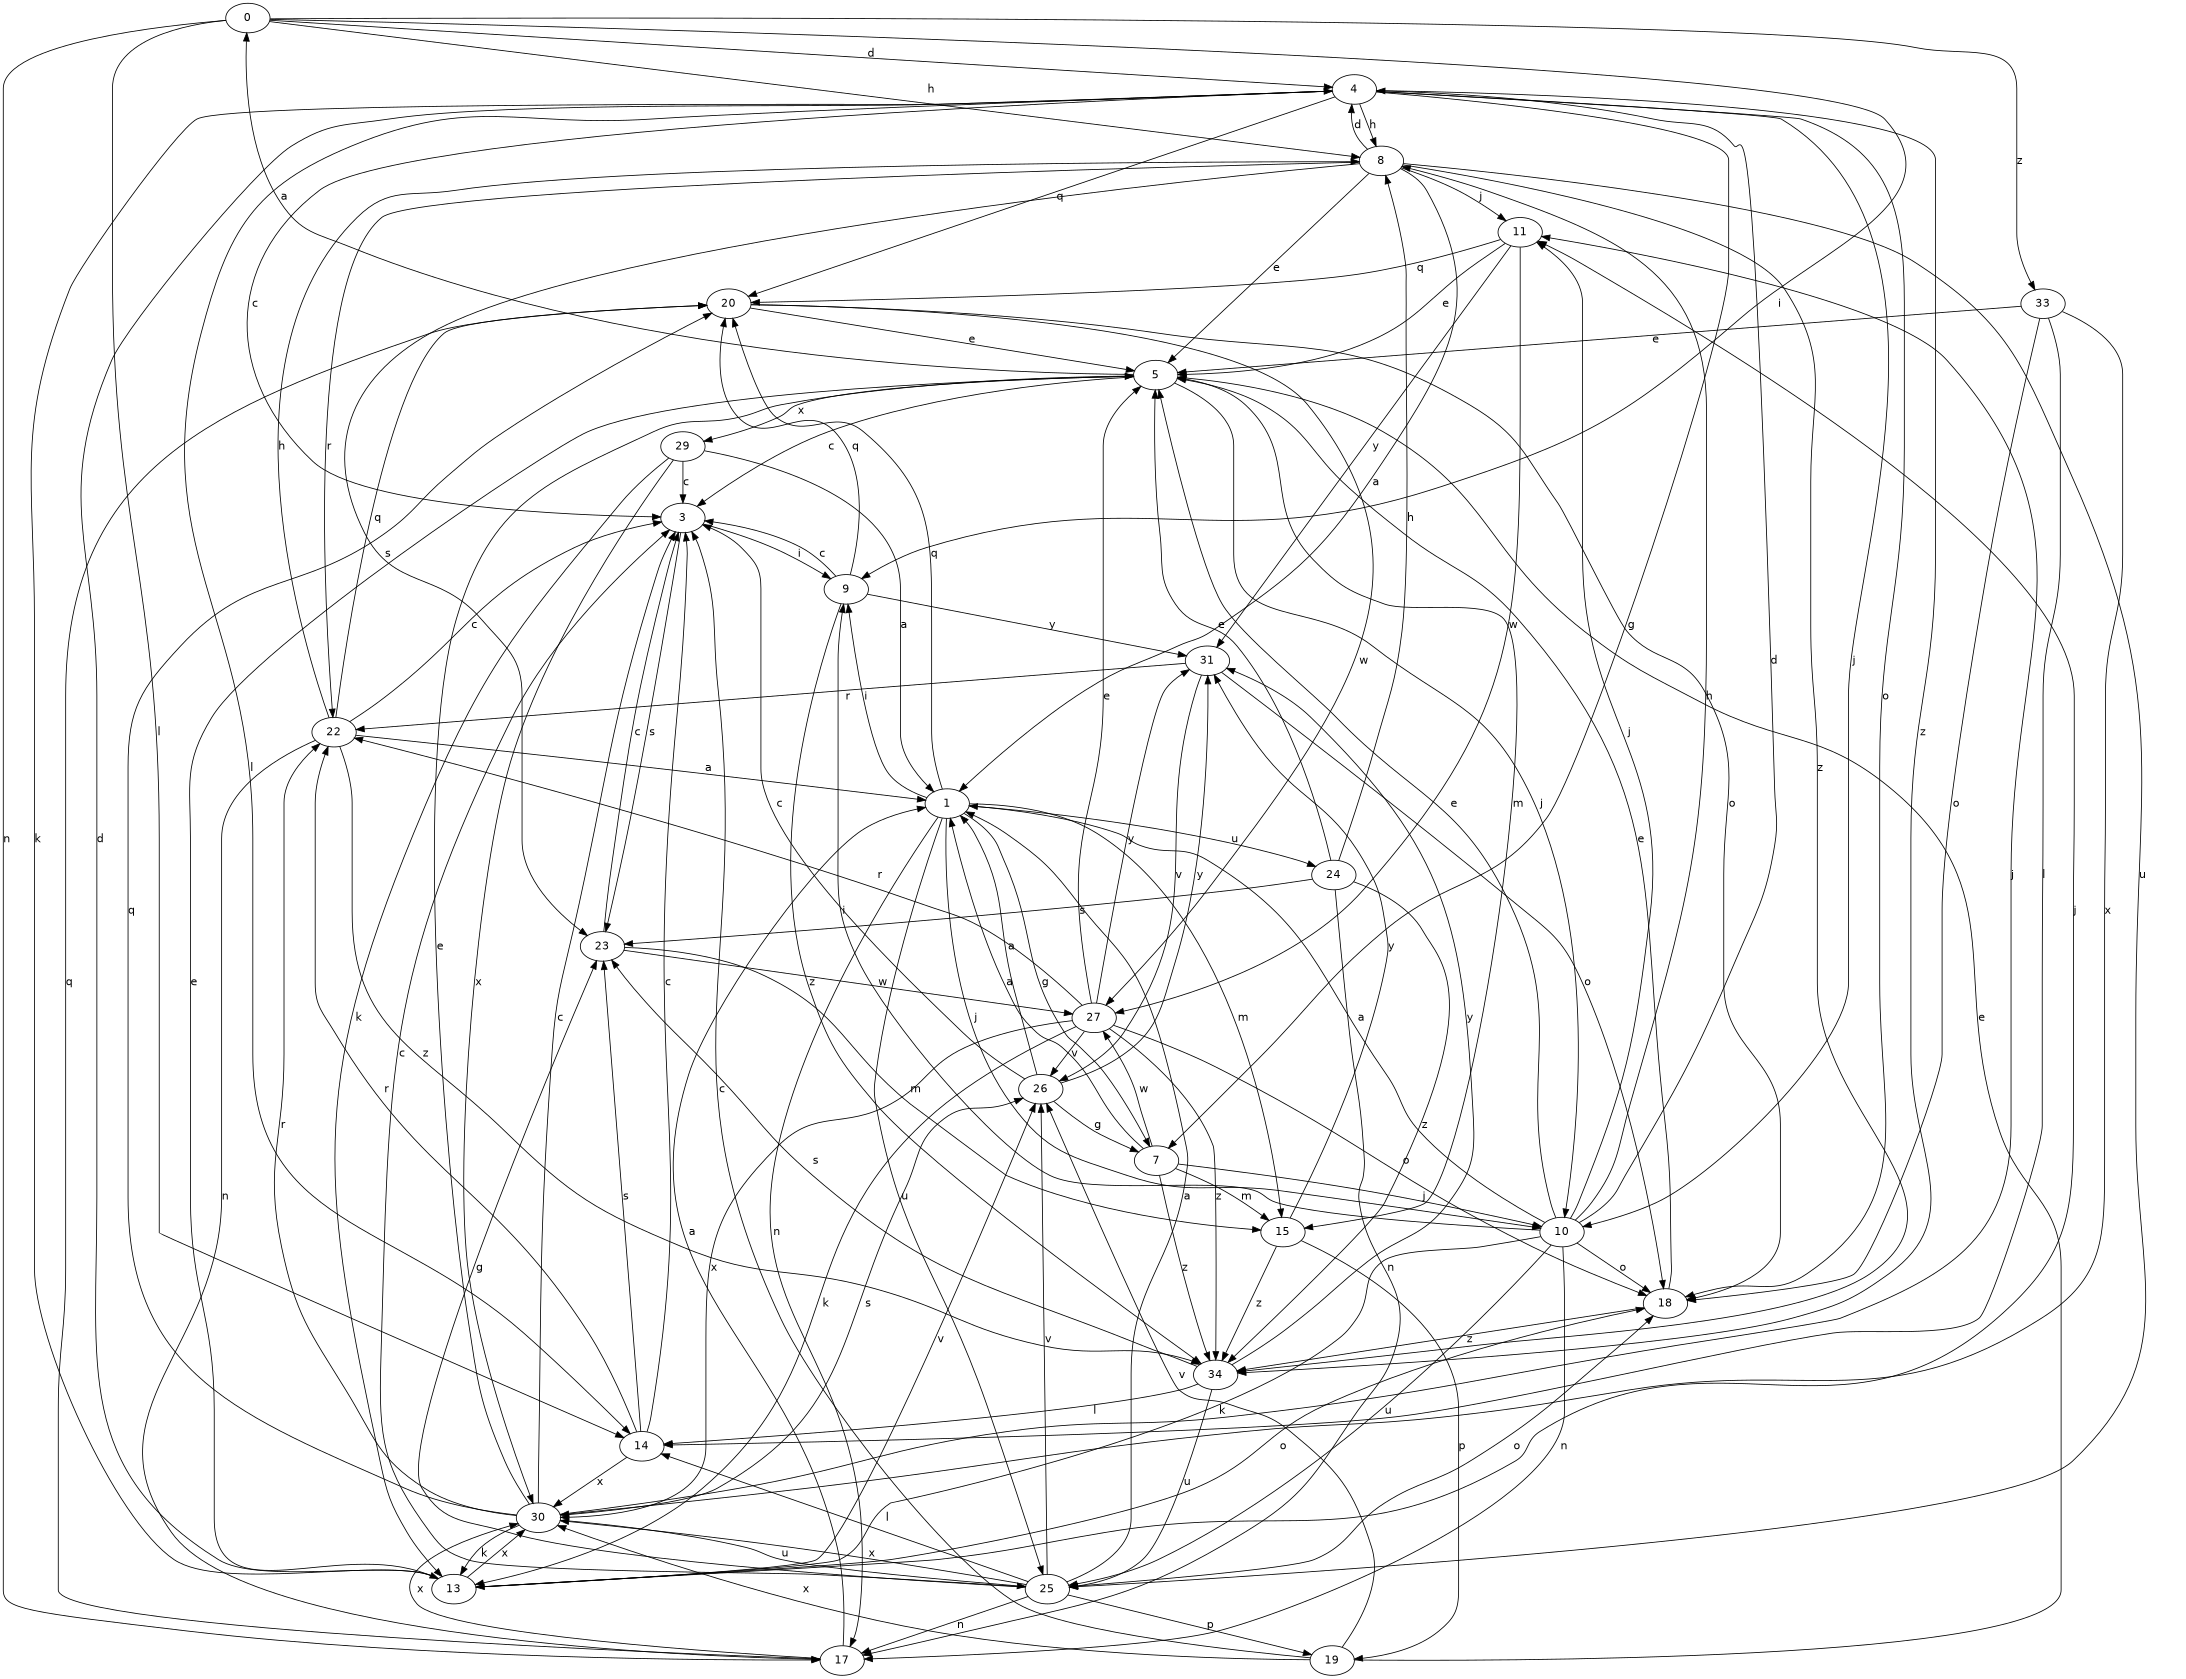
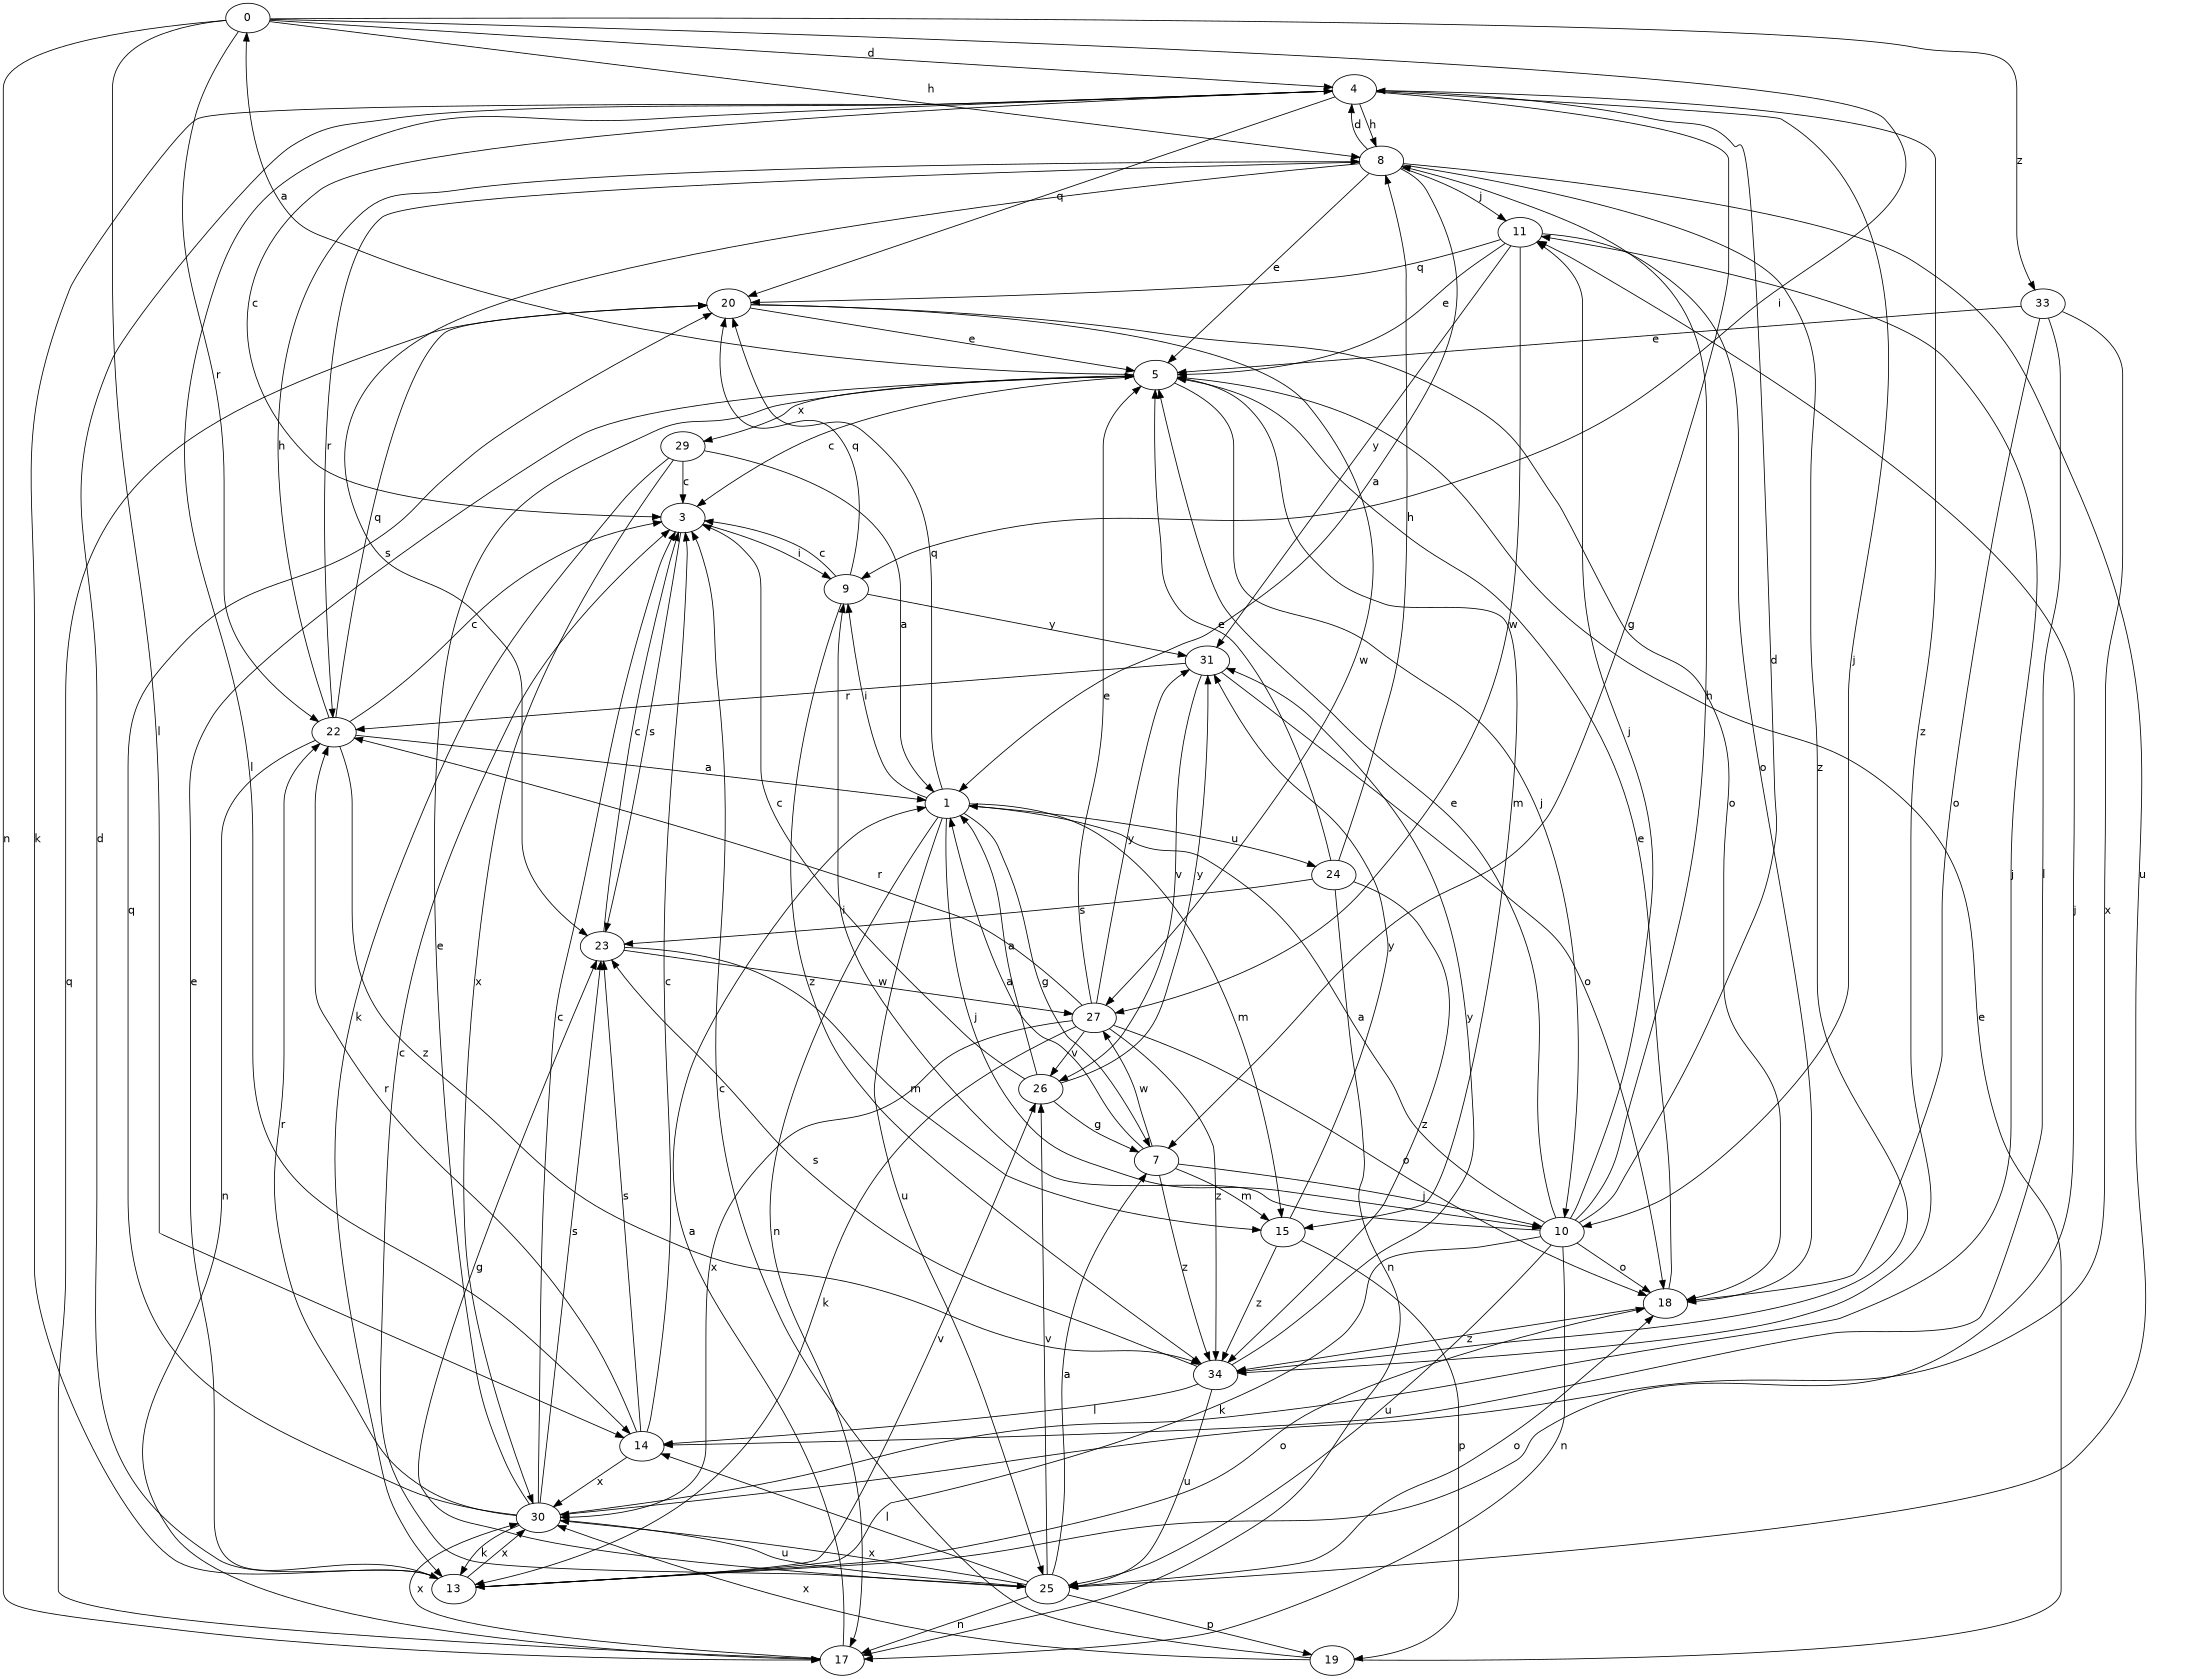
edge "0" -> "22": added, label "r"
edge "4" -> "18": now "11" -> "18"
edge "25" -> "1": now "25" -> "7"
edge "30" -> "26": now "30" -> "23"
edge "19" -> "26": removed, label "v"
